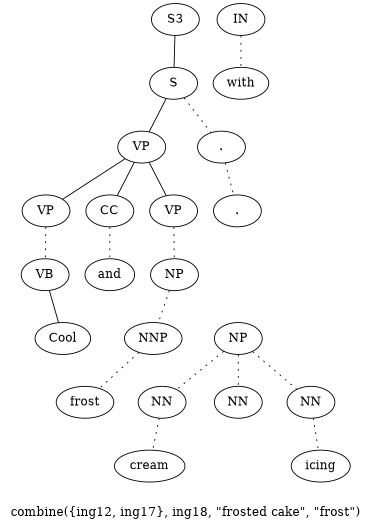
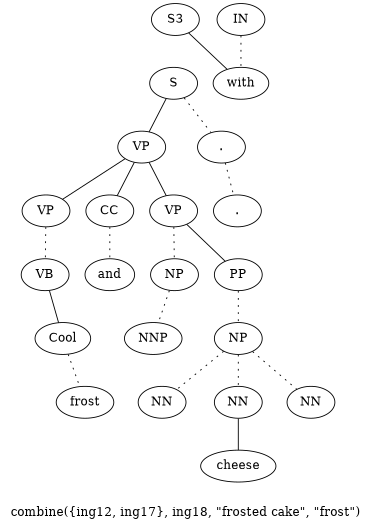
edge "S3" -- "S": now "S3" -- "with"
node "PP": added
edge "NNP" -- "frost": now "Cool" -- "frost"
node "cream": removed
node "cheese": added
node "icing": removed
